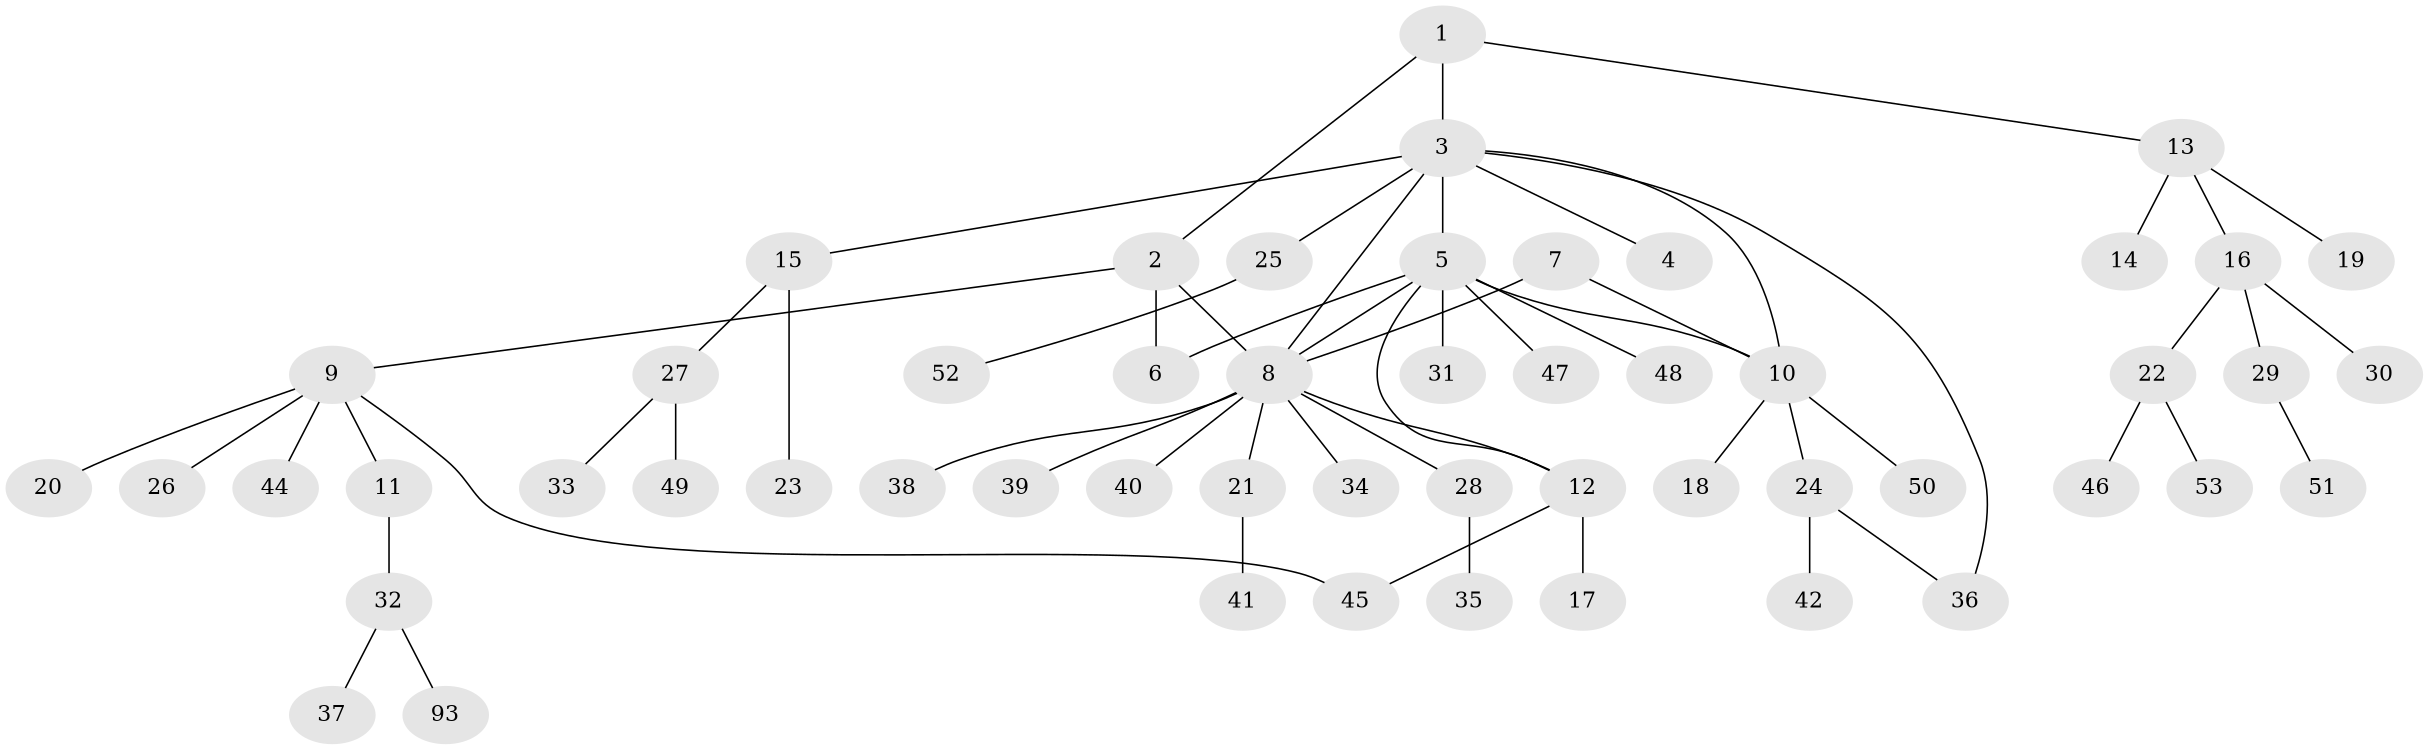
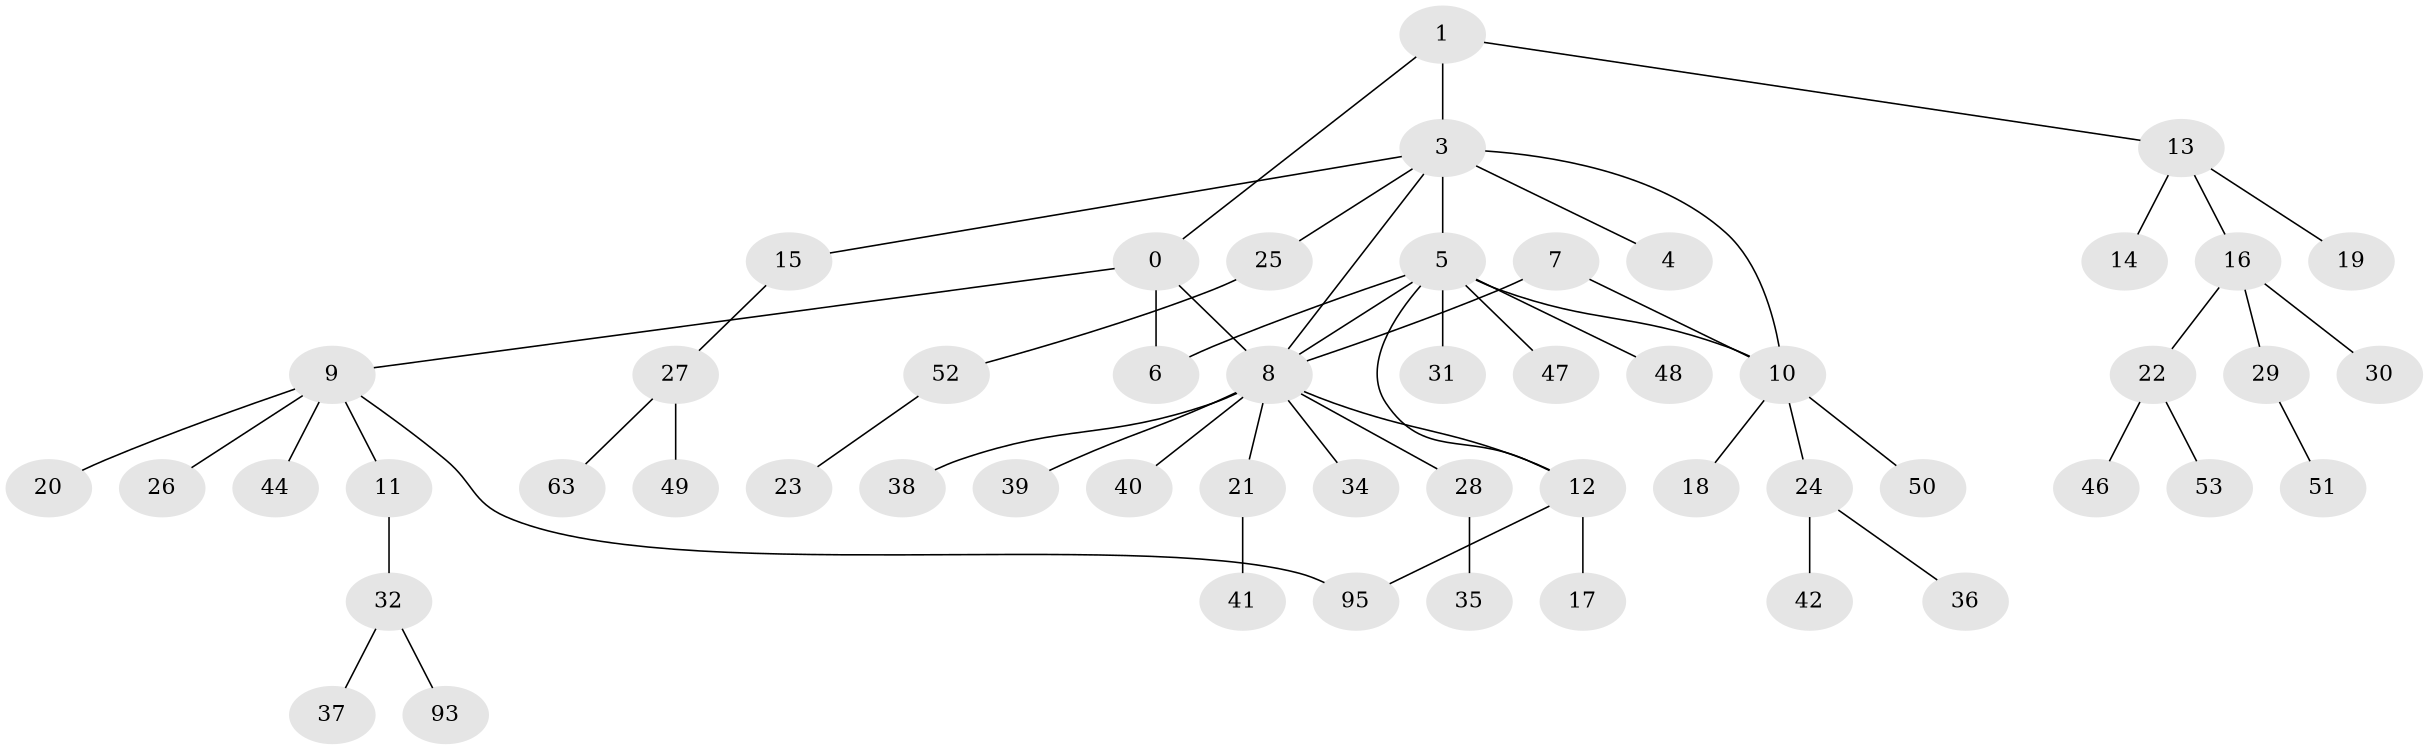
node "2": label "2" -> "0"
edge "3" -- "36": removed
edge "15" -- "23": now "52" -- "23"
node "33": label "33" -> "63"
node "45": label "45" -> "95"
